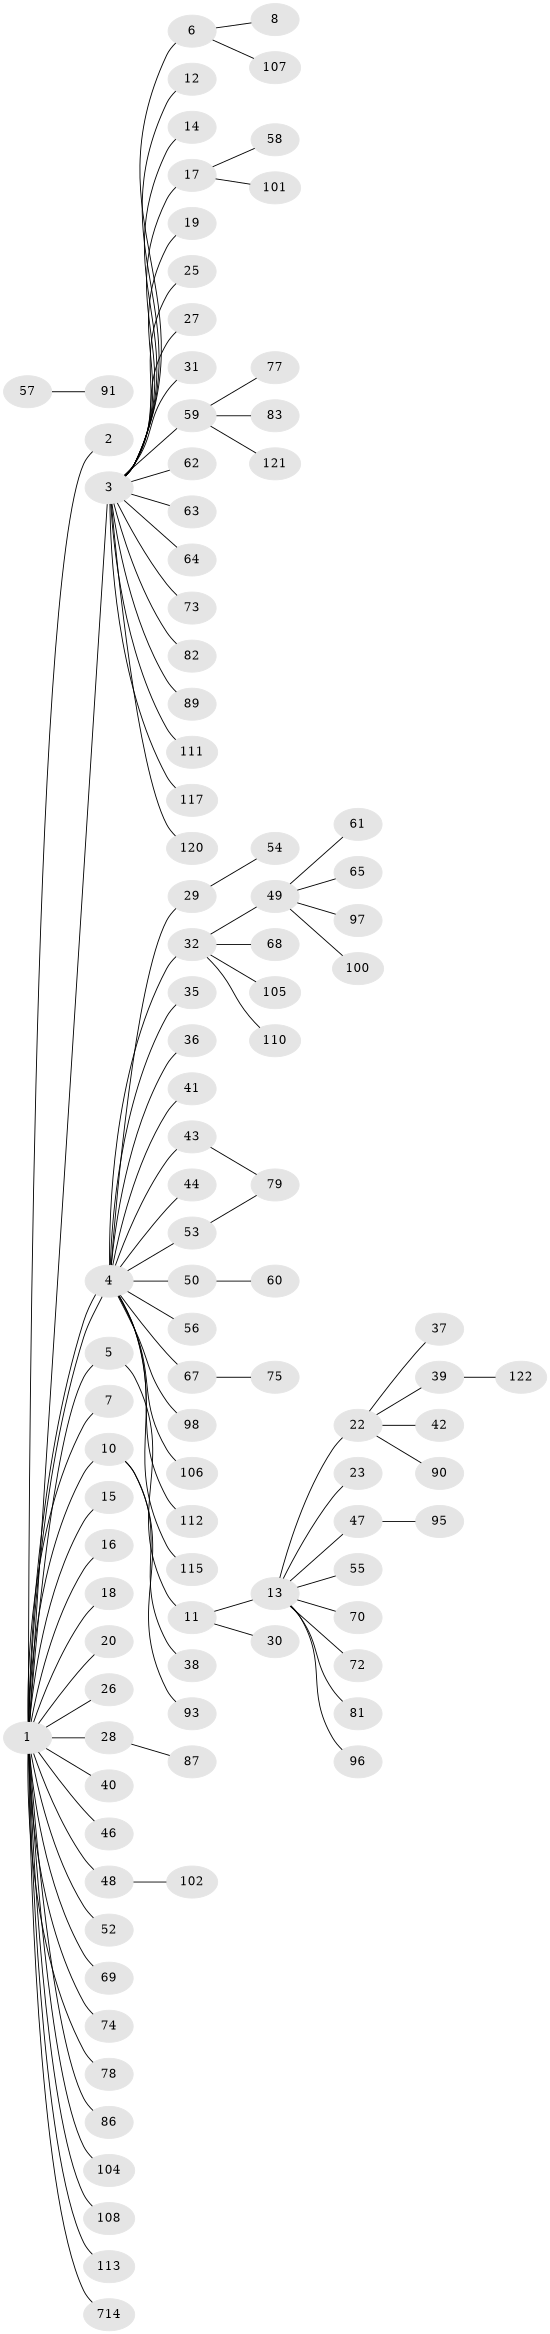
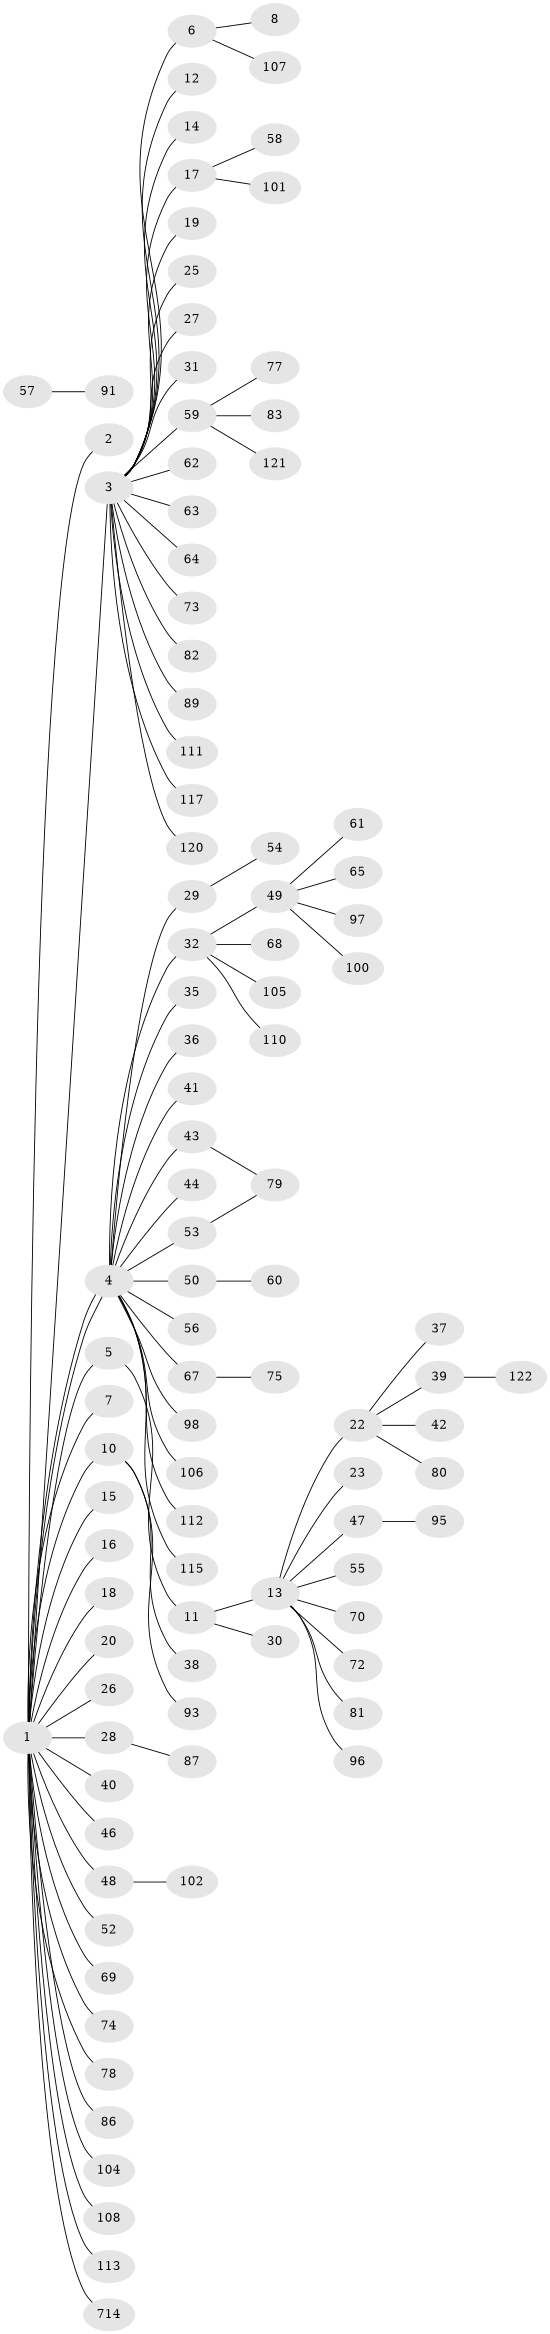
node "90": label "90" -> "80"
